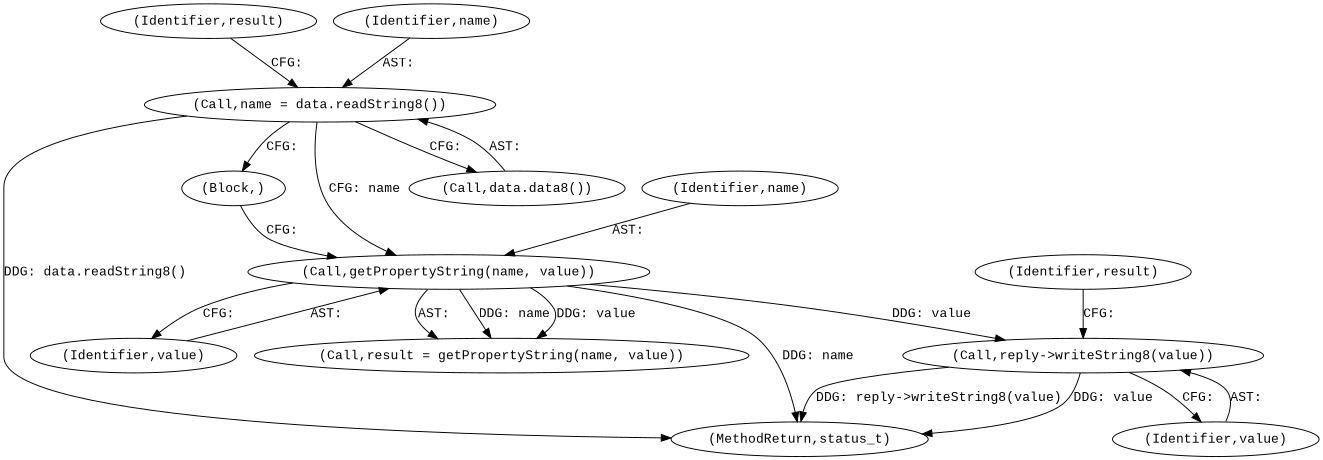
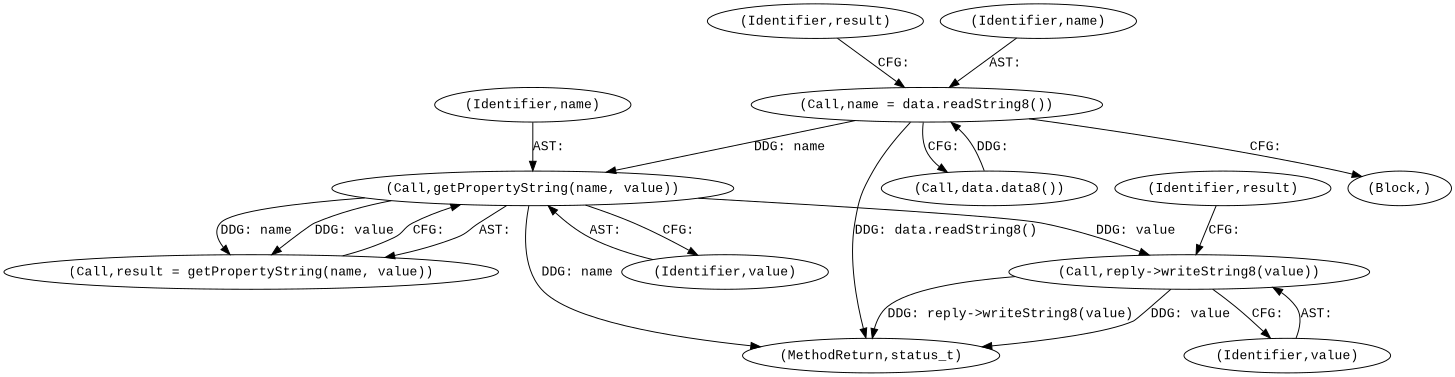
edge "(Call,data.data8())" -> "(Call,name = data.readString8())": label "AST: " -> "DDG: "
edge "(Call,name = data.readString8())" -> "(Call,getPropertyString(name, value))": label "CFG: name" -> "DDG: name"
edge "(Block,)" -> "(Call,getPropertyString(name, value))": now "(Call,result = getPropertyString(name, value))" -> "(Call,getPropertyString(name, value))"
